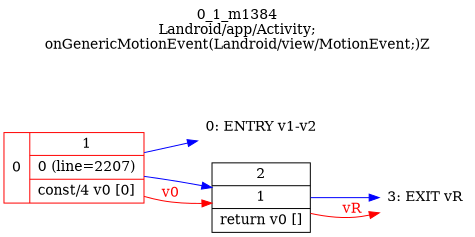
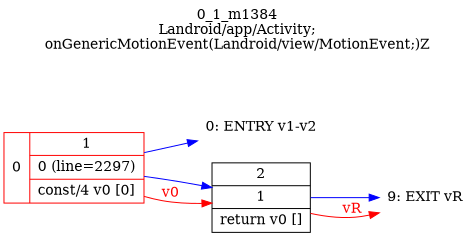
node "0": text "0 (line=2207)" -> "0 (line=2297)"
node "3: EXIT vR": label "3: EXIT vR" -> "9: EXIT vR"
